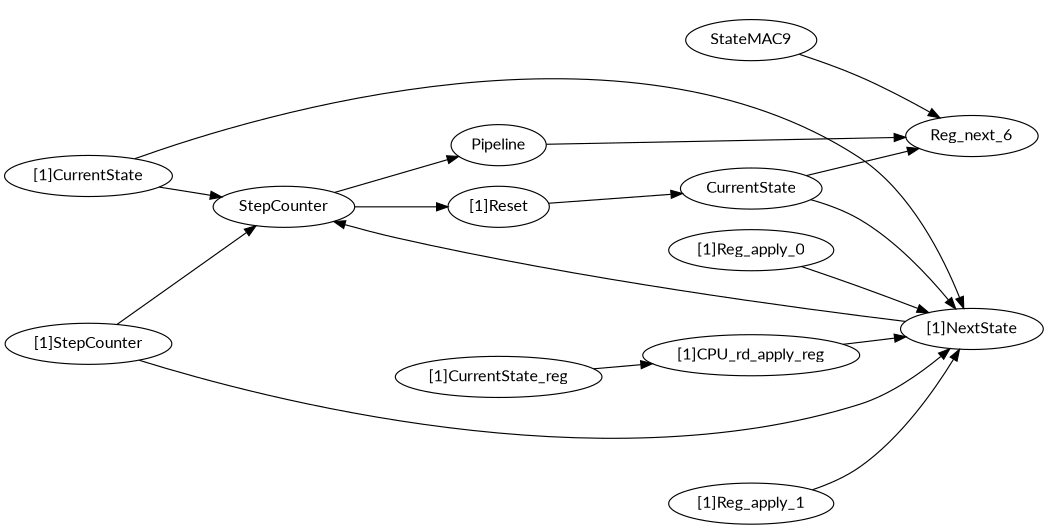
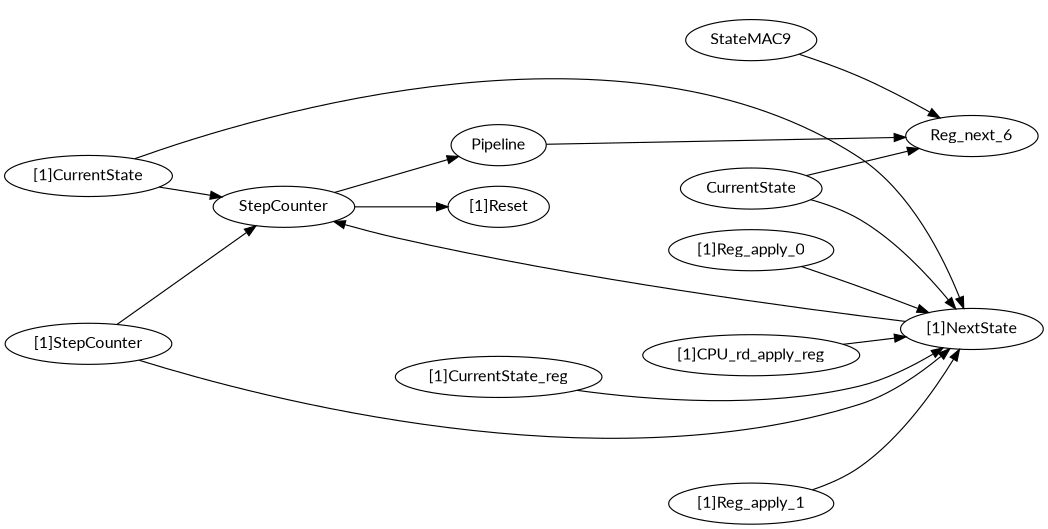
edge "[1]Reset" -> "CurrentState": removed
edge "[1]CurrentState_reg" -> "[1]CPU_rd_apply_reg": now "[1]CurrentState_reg" -> "[1]NextState"
